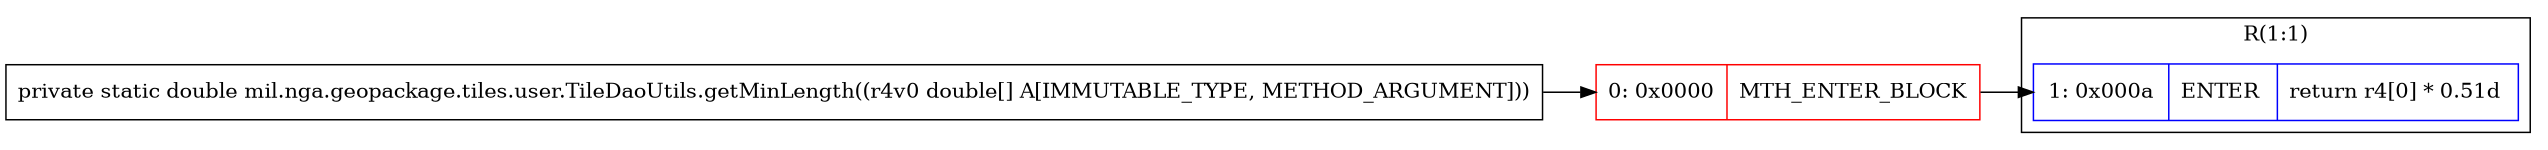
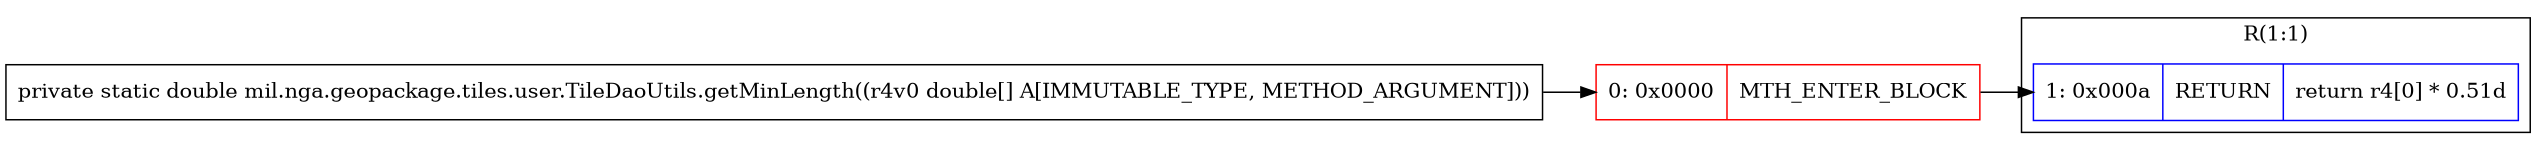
node "1: 0x000a": text "ENTER" -> "RETURN"
